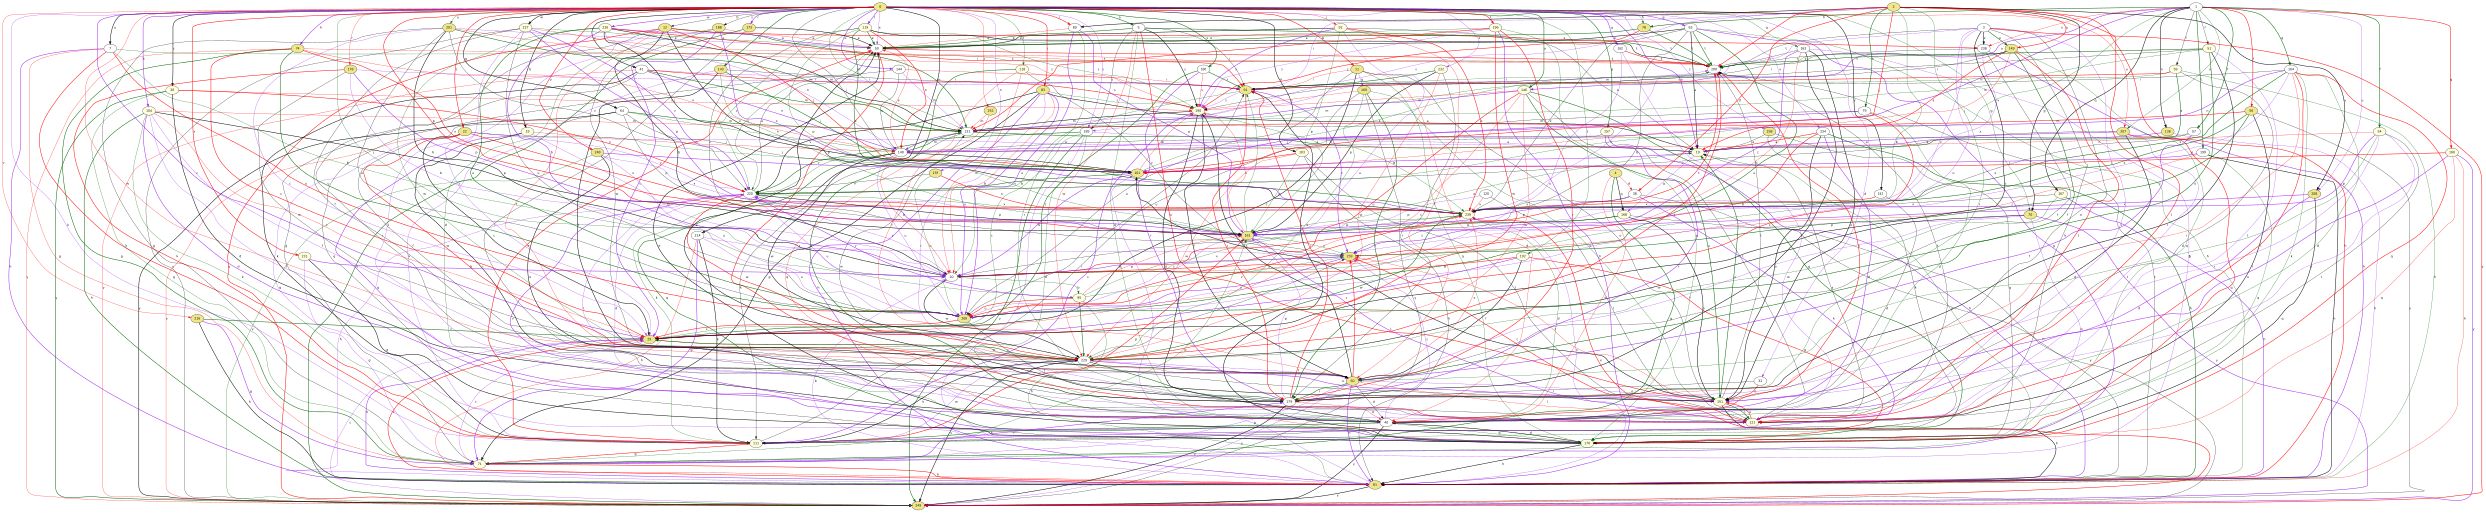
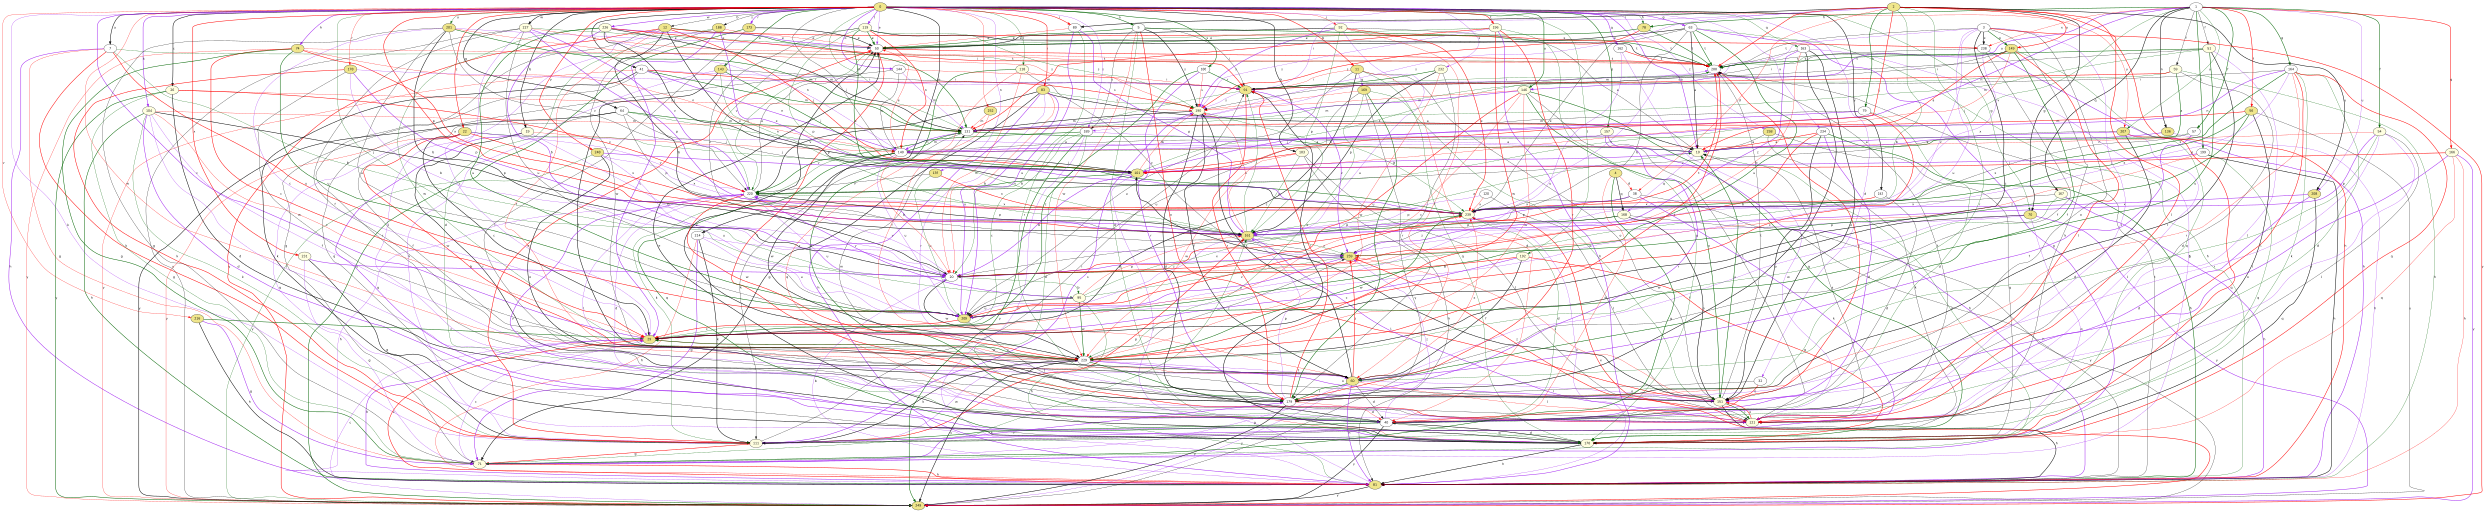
edge "2" -> "38": style bold -> solid
edge "95" -> "209": color red -> black
